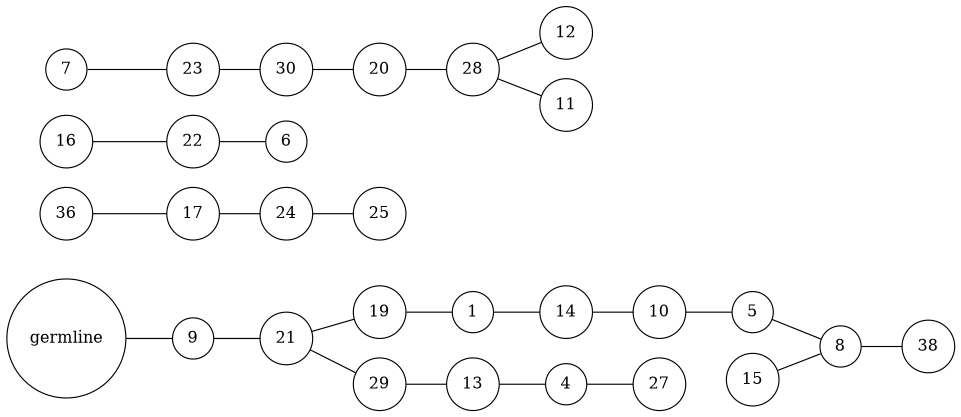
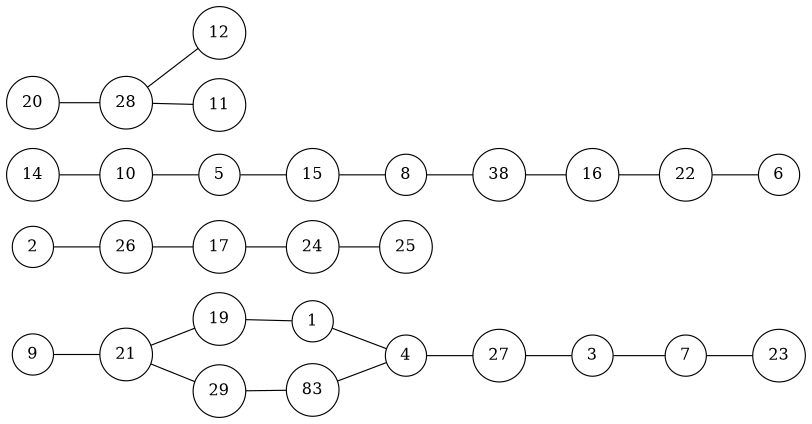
node "30": removed
edge "38" -- "16": added
node "36": label "36" -> "26"
node "2": added
edge "1" -- "14": now "1" -- "4"
edge "5" -- "8": now "5" -- "15"
node "germline": removed
node "3": added
node "13": label "13" -> "83"
